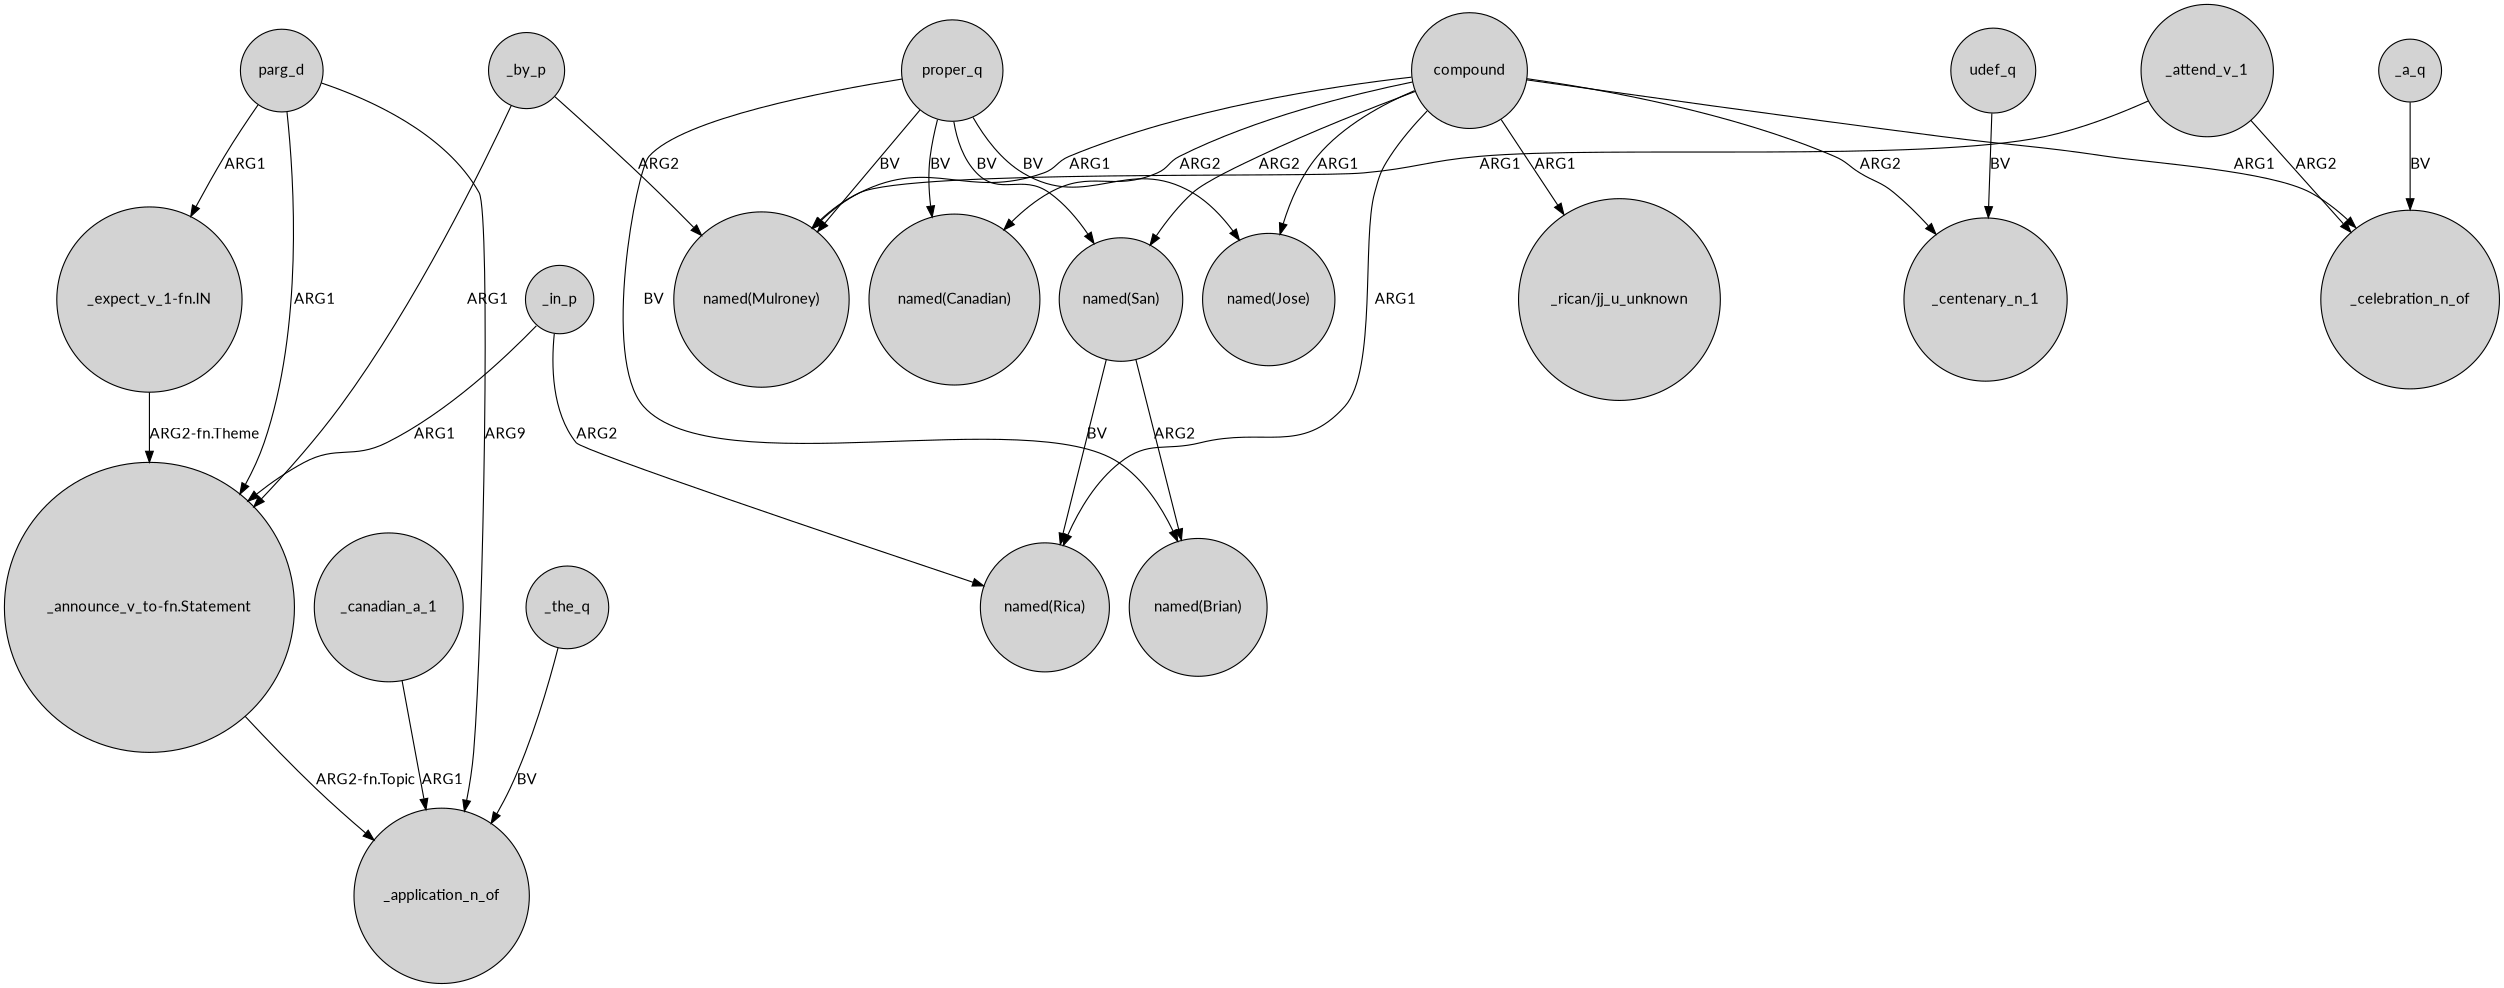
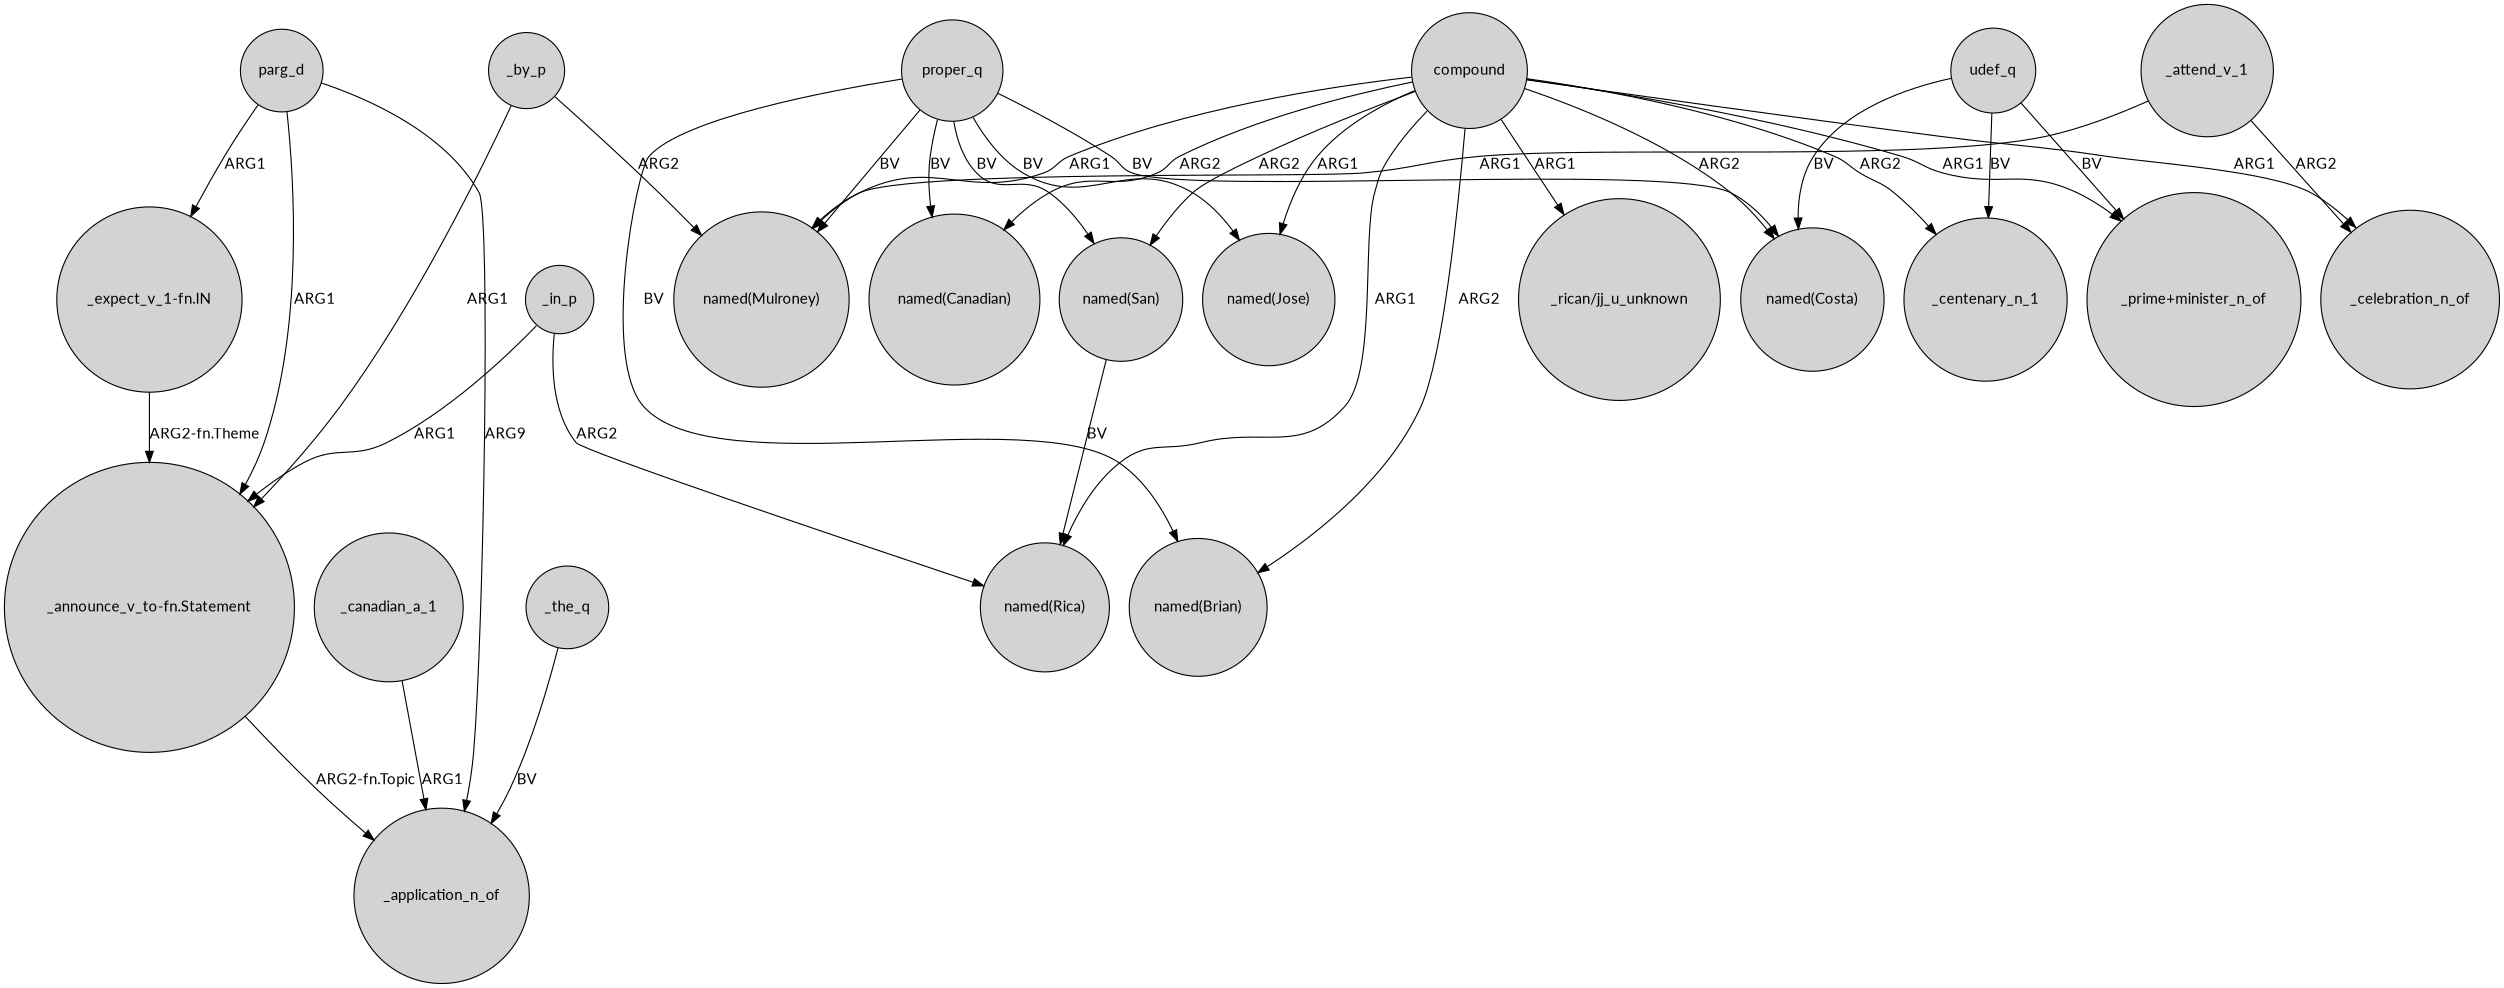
node "_a_q": removed
node "named(Costa)": added
node "_prime+minister_n_of": added
edge "named(San)" -> "named(Brian)": now "compound" -> "named(Brian)"
